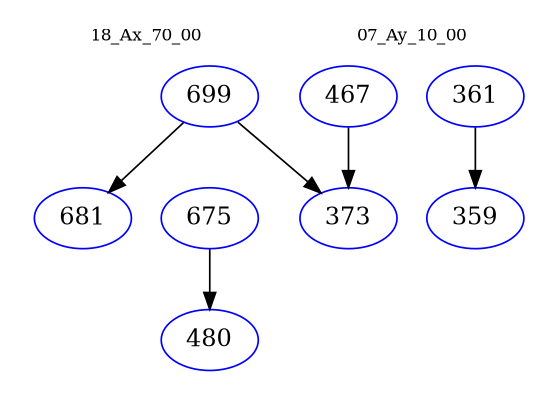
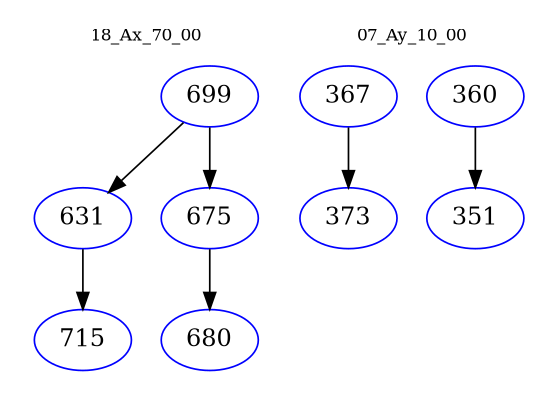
node "467": label "467" -> "367"
node "361": label "361" -> "360"
edge "699" -> "373": now "699" -> "675"
node "681": label "681" -> "631"
node "359": label "359" -> "351"
node "715": added
node "480": label "480" -> "680"
